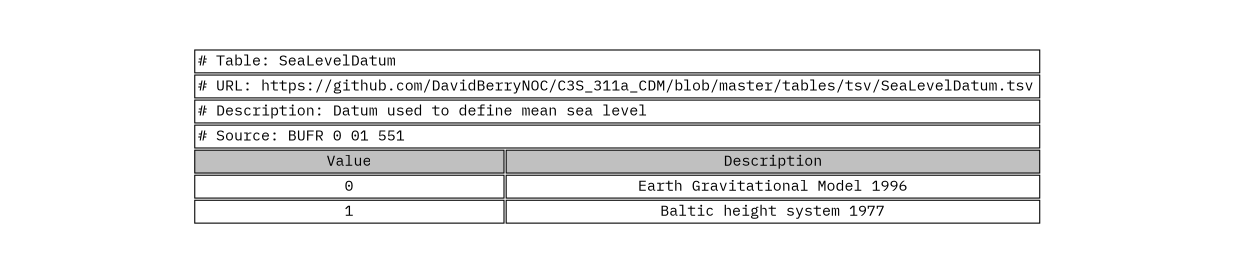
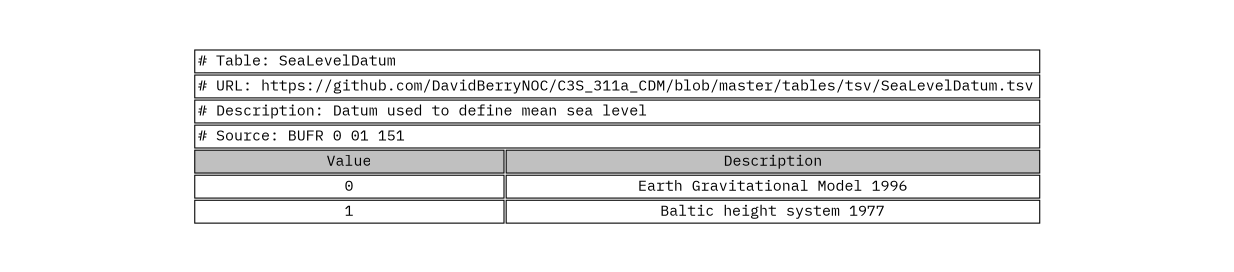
node "# Table: SeaLevelDatum": text "# Source: BUFR 0 01 551" -> "# Source: BUFR 0 01 151"
